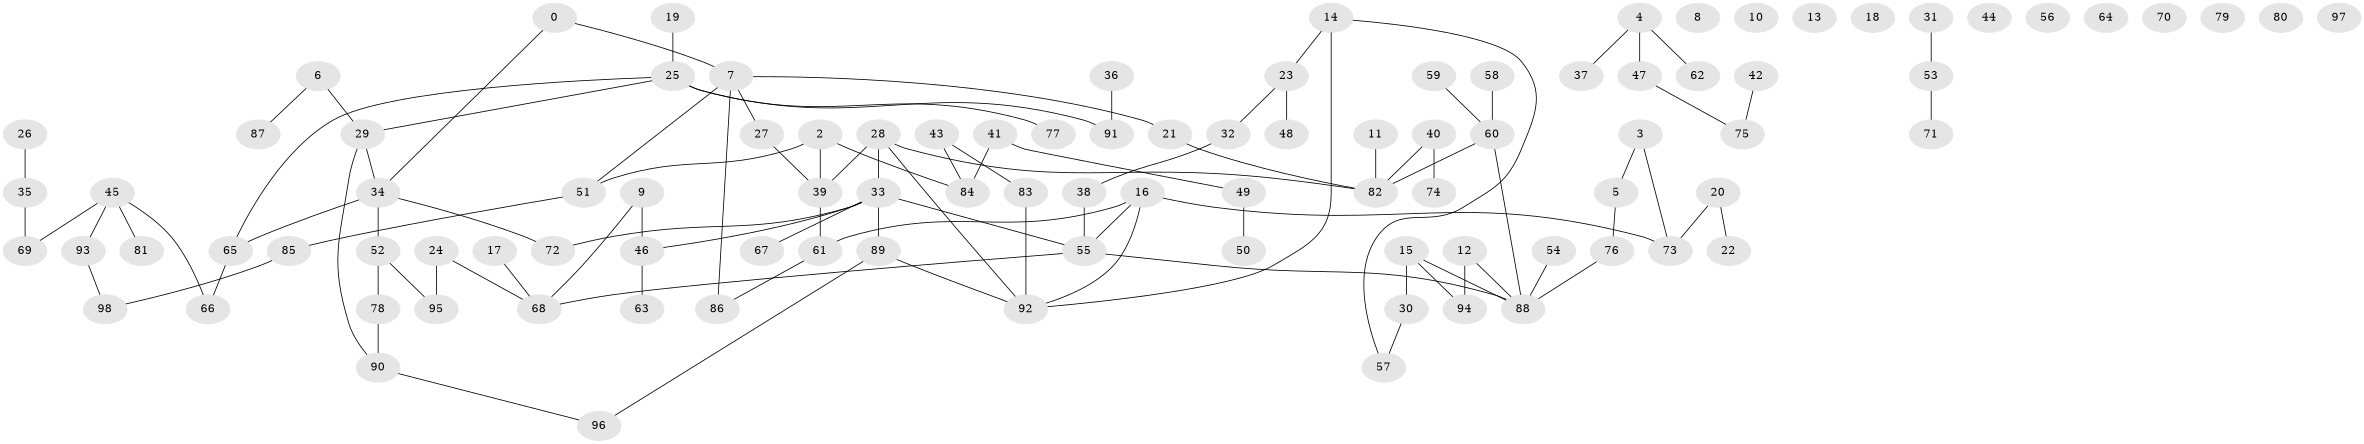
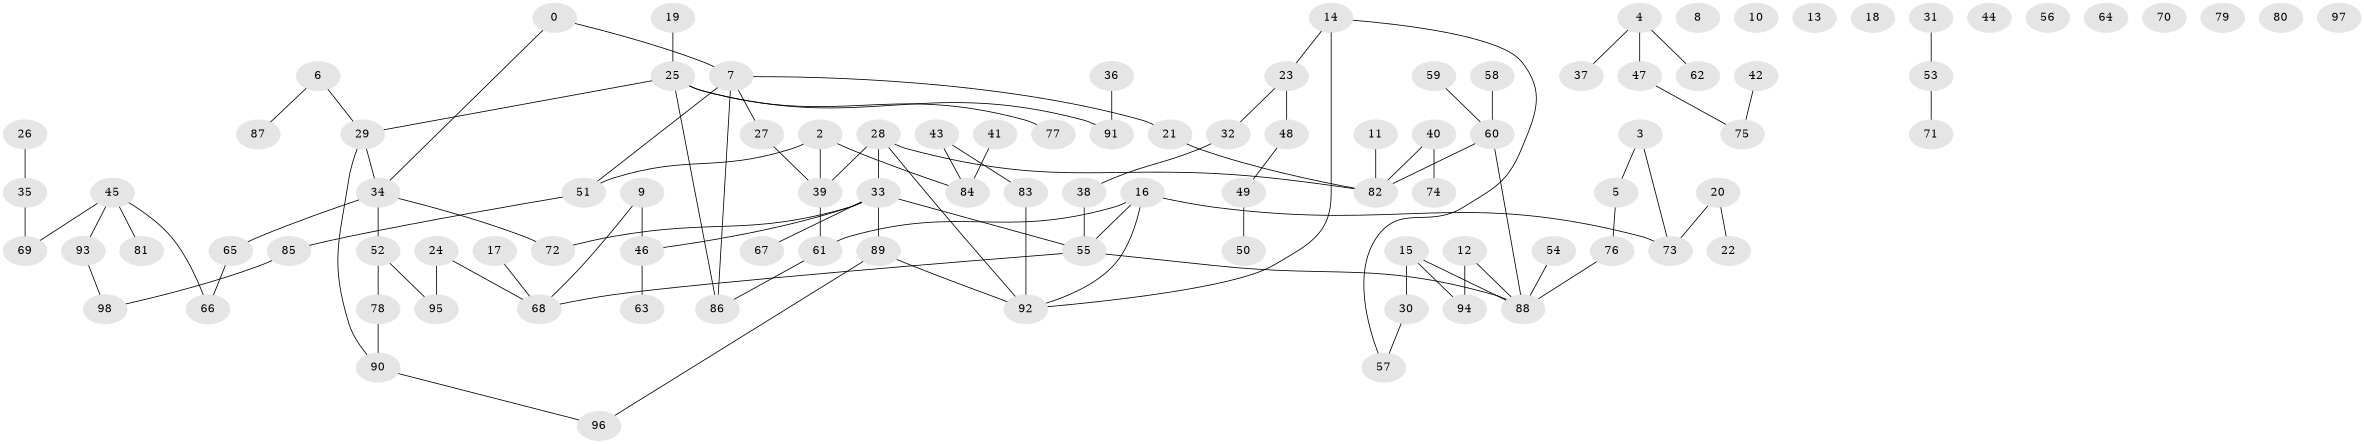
edge "25" -- "65": now "25" -- "86"
edge "41" -- "49": now "48" -- "49"
